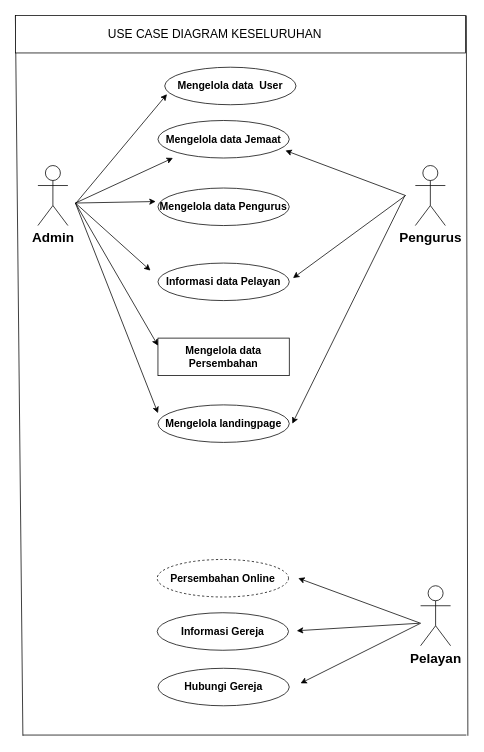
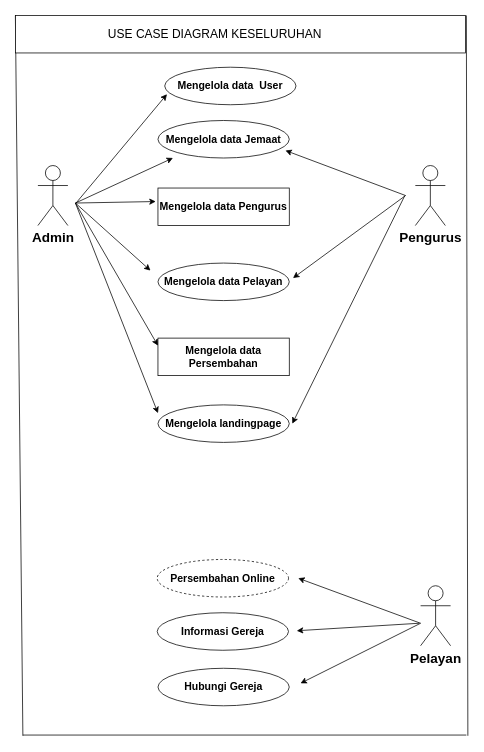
node "Mengelola data Pengurus": shape ellipse -> rectangle
node "Informasi data Pelayan": label "Informasi data Pelayan" -> "Mengelola data Pelayan"
